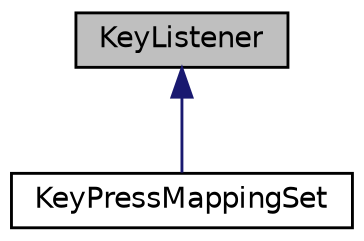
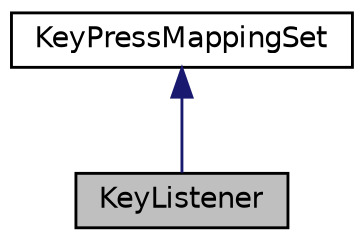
edge "KeyPressMappingSet" -> "KeyListener": reversed
